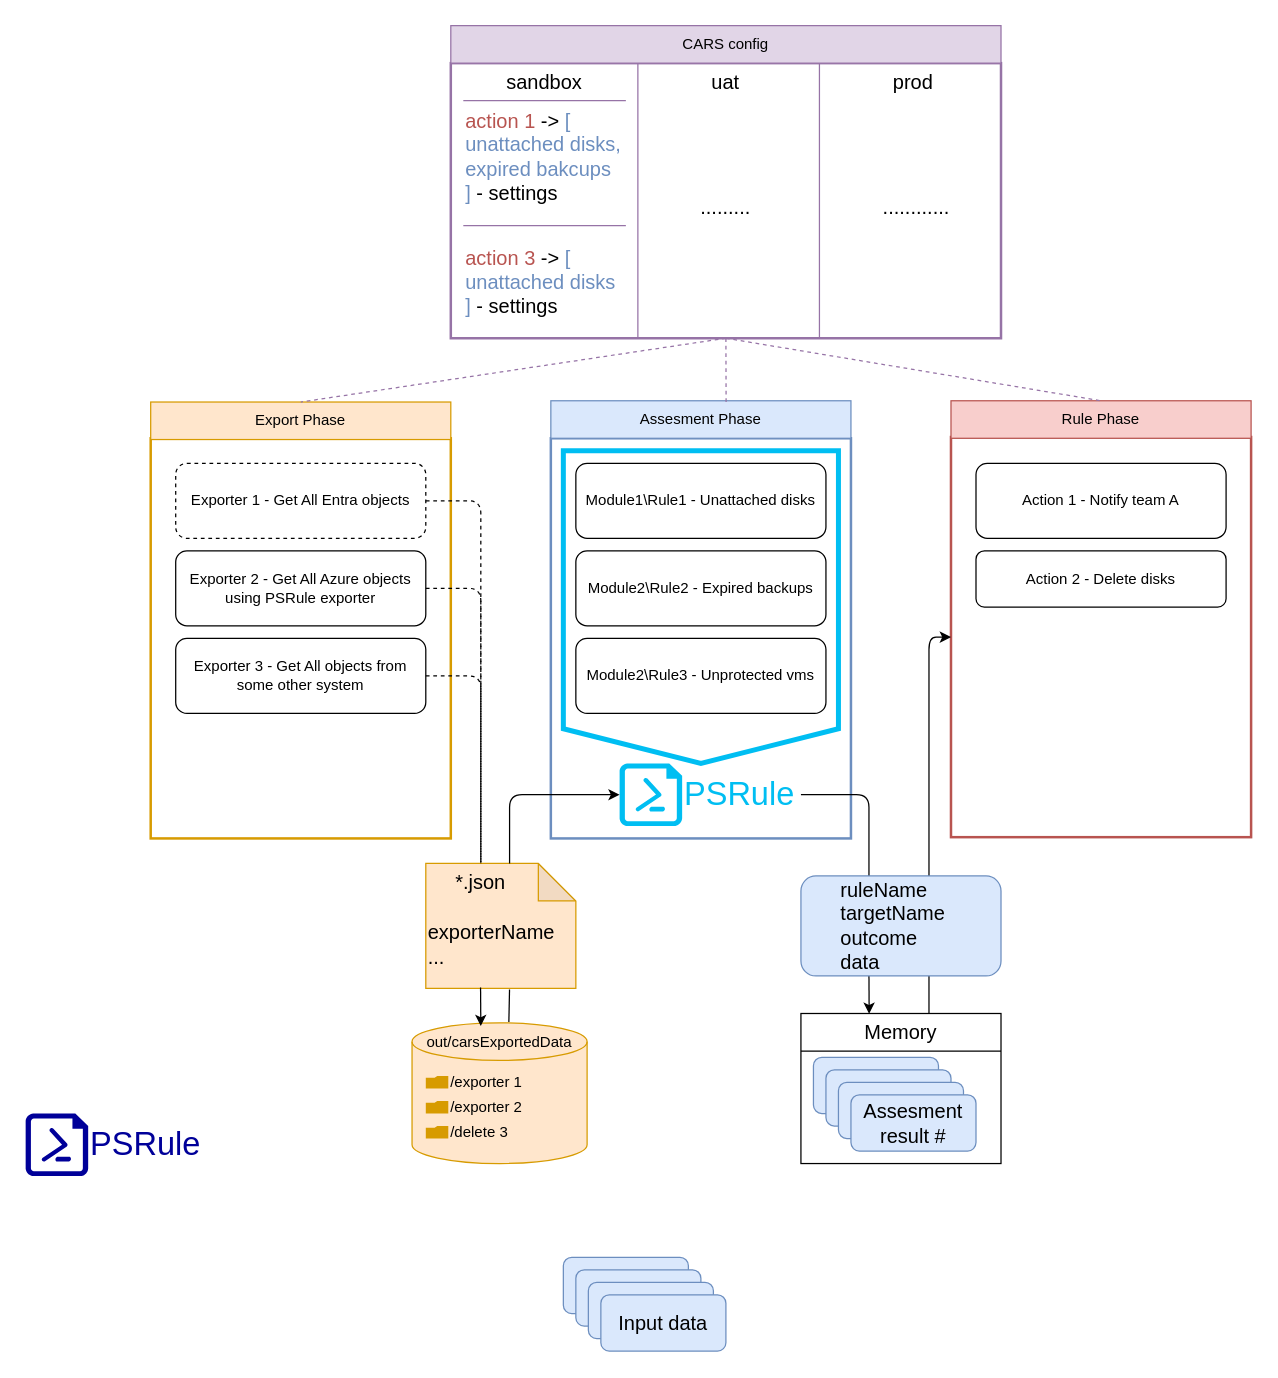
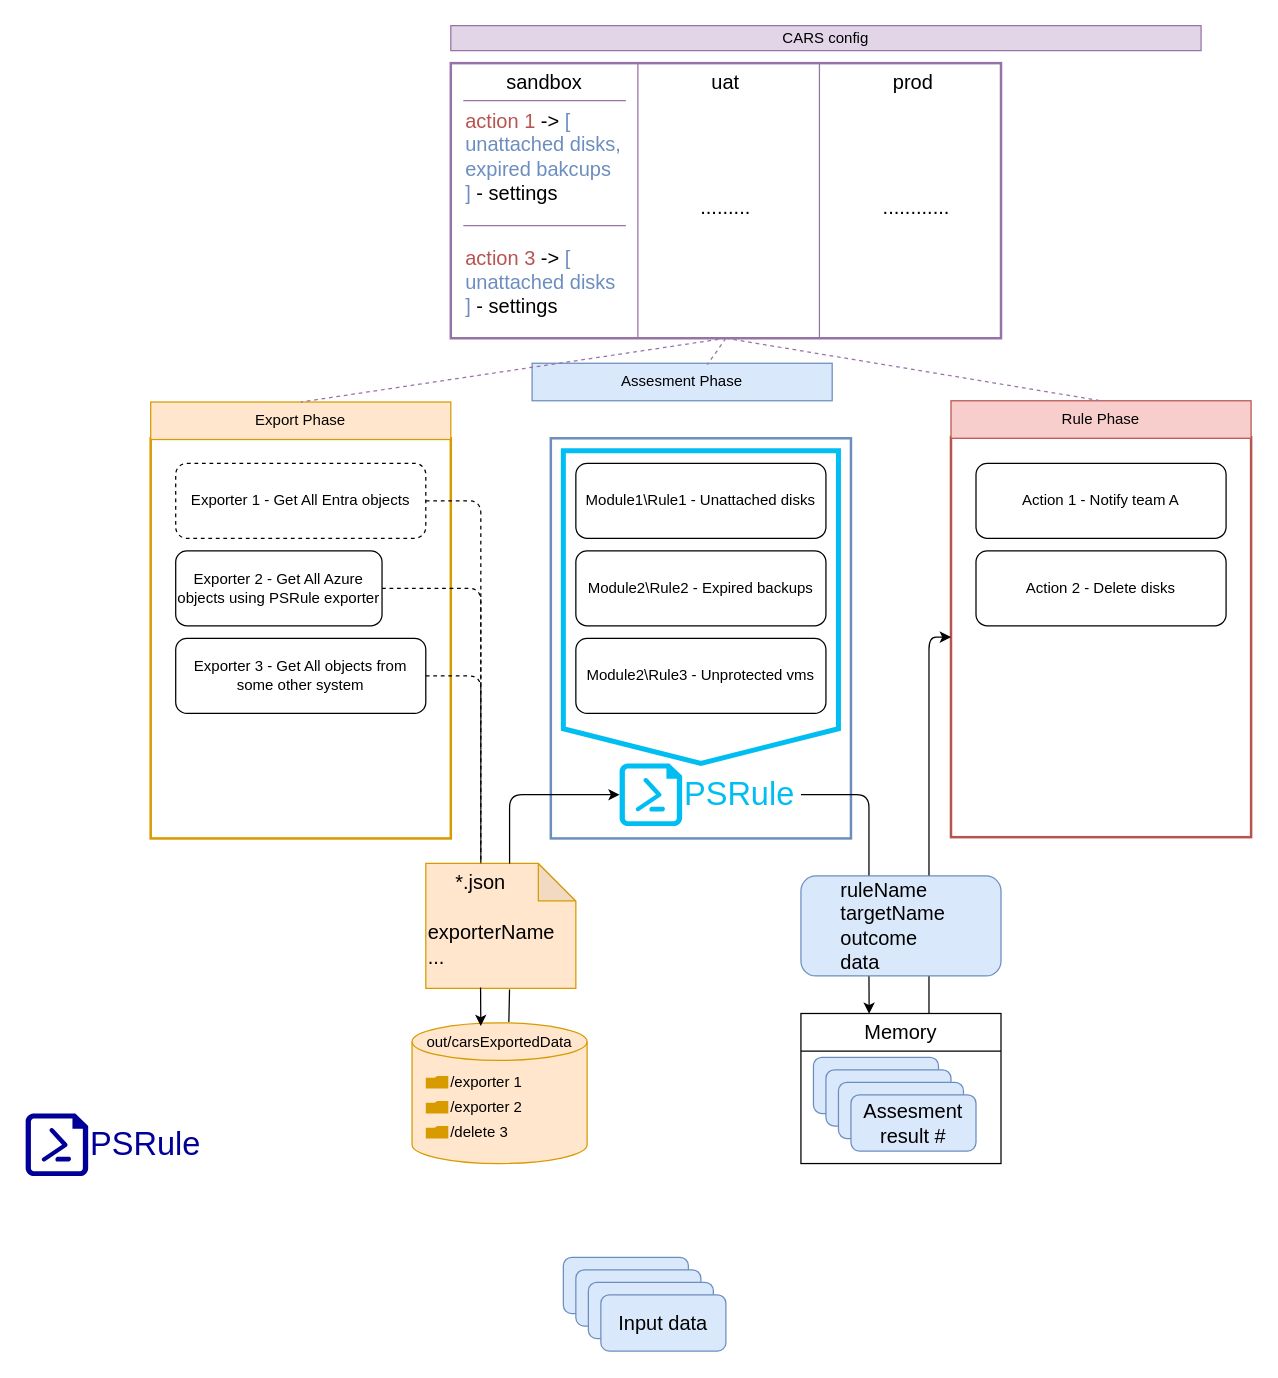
node "CARS config": size 550x38 -> 750x25
node "Assesment Phase": moved (701, 419) -> (682, 382)
node "Action 2 - Delete disks": size 250x56 -> 250x75
node "Exporter 2 - Get All Azure objects using PSRule exporter": size 250x75 -> 206x75
